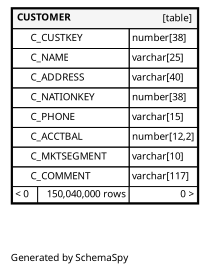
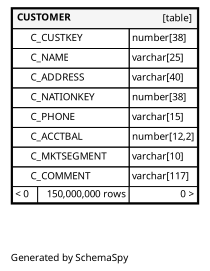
node "CUSTOMER": text "150,040,000 rows" -> "150,000,000 rows"
